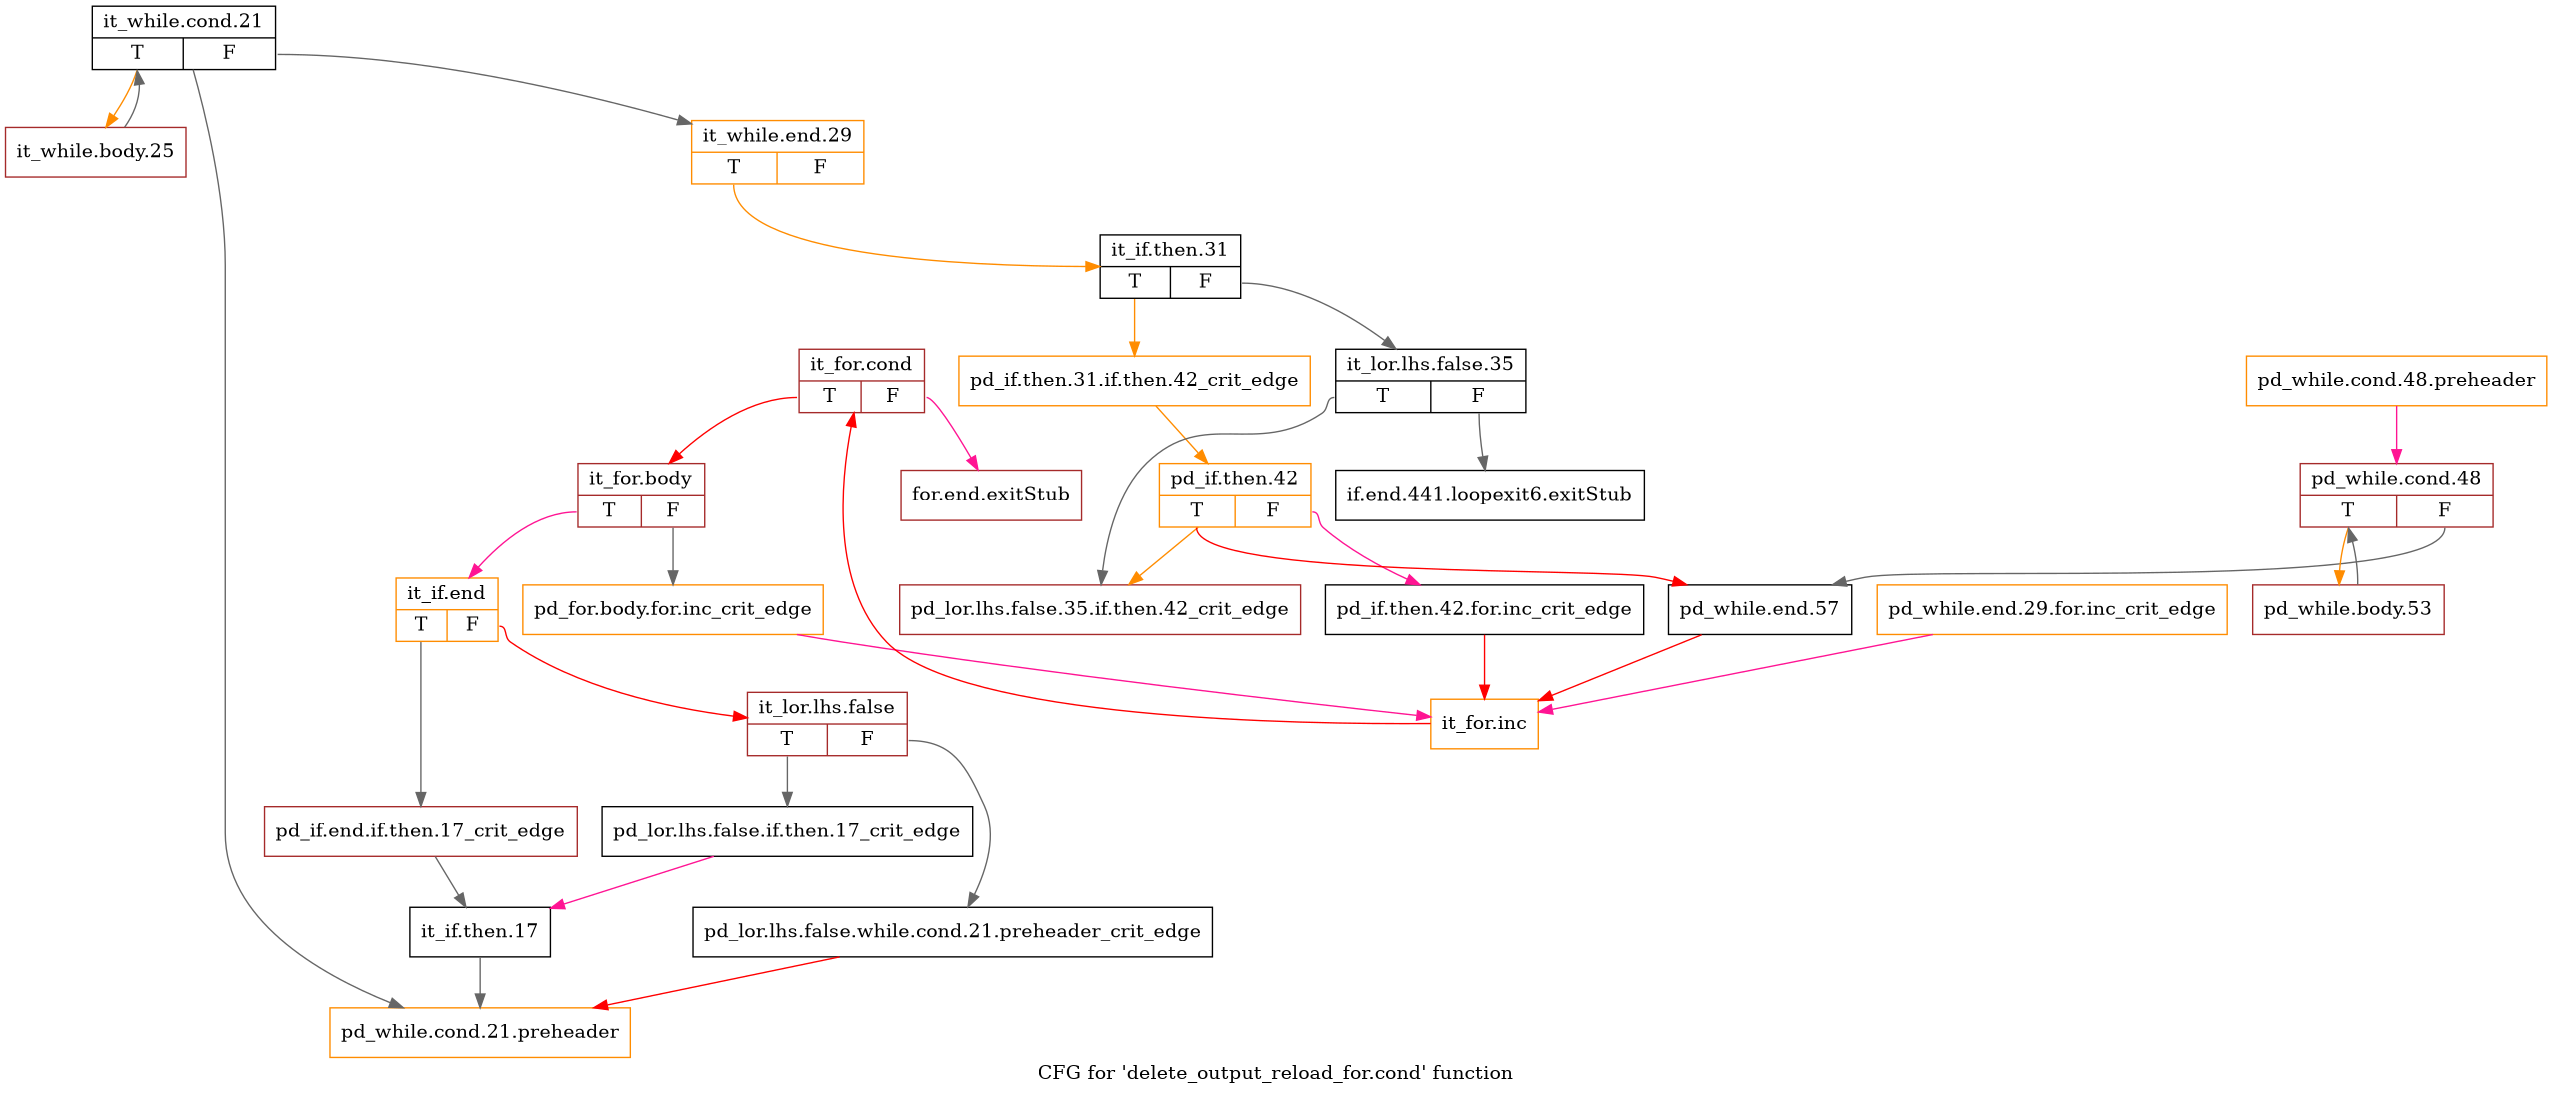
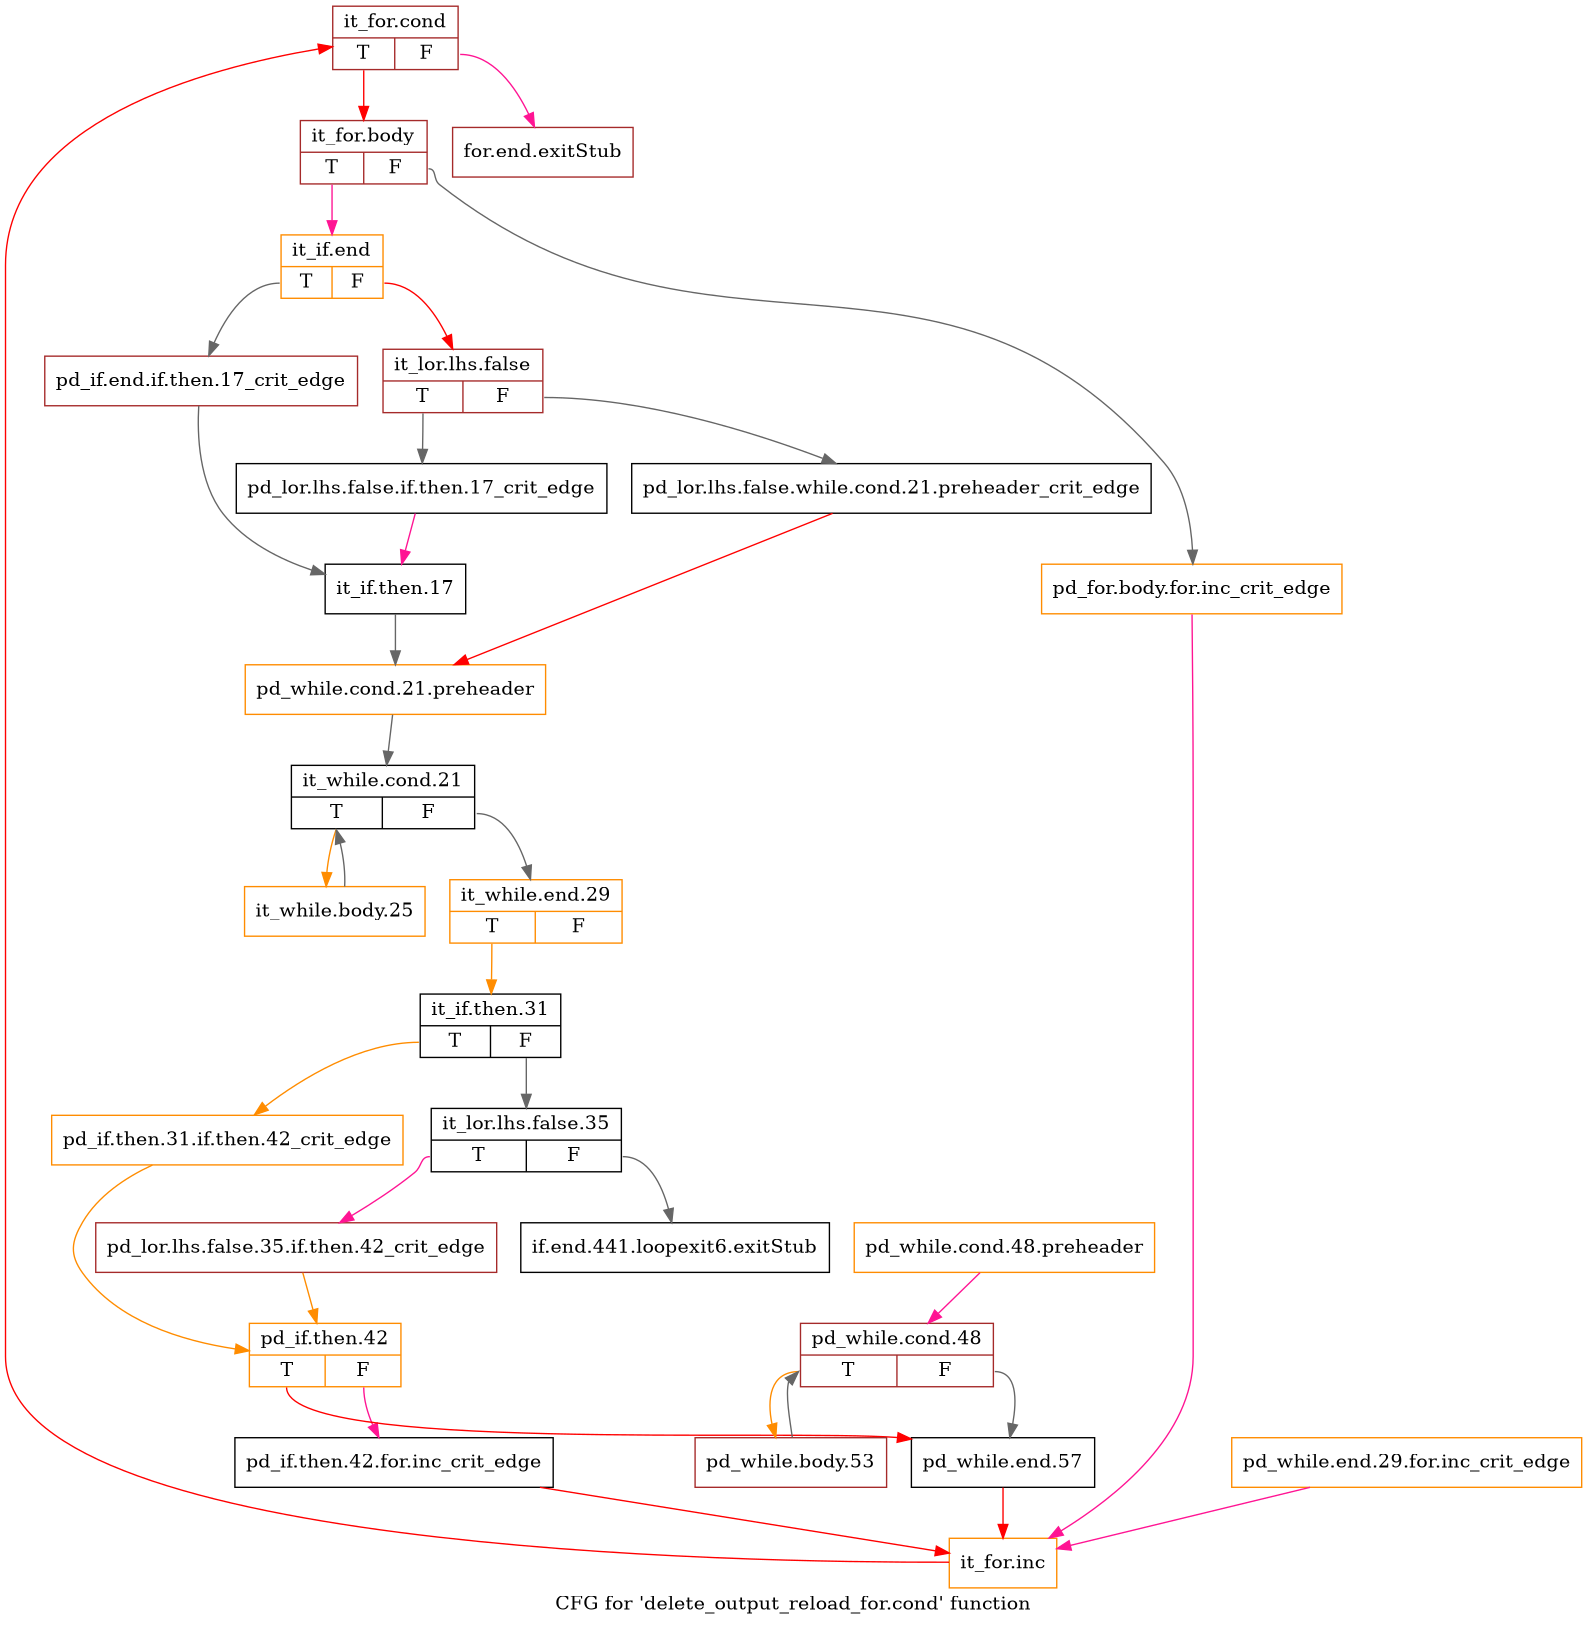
node "it_while.body.25": color brown -> darkorange
edge "it_lor.lhs.false.35" -> "pd_lor.lhs.false.35.if.then.42_crit_edge": color gray40 -> deeppink
edge "pd_if.then.42" -> "pd_lor.lhs.false.35.if.then.42_crit_edge": reversed
edge "it_while.cond.21" -> "pd_while.cond.21.preheader": reversed
